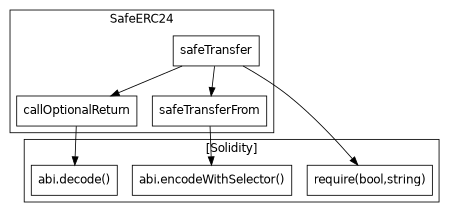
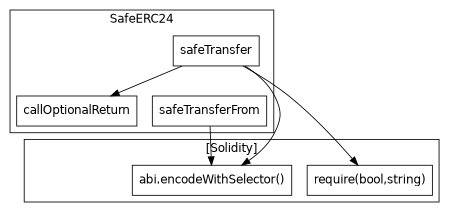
edge "safeTransfer" -> "safeTransferFrom": now "safeTransfer" -> "abi.encodeWithSelector()"
node "abi.decode()": removed
